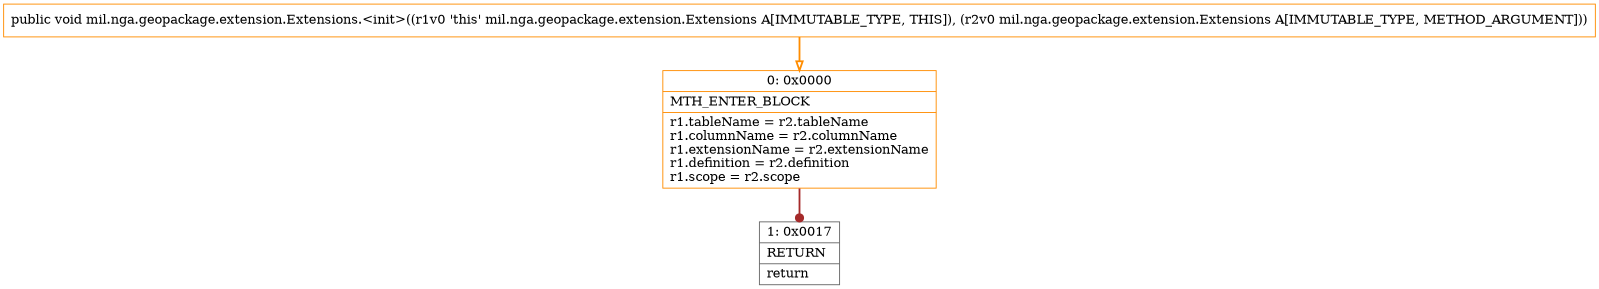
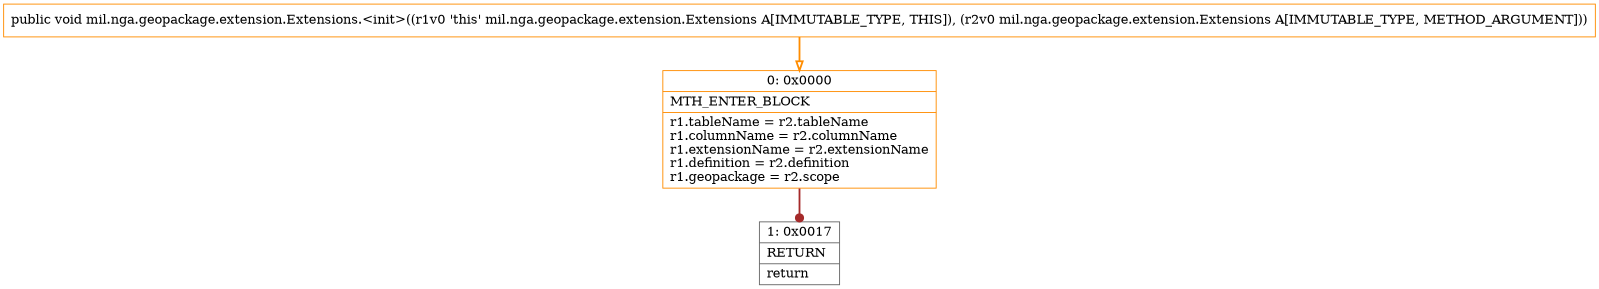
node "0: 0x0000": text "r1.scope = r2.scope" -> "r1.geopackage = r2.scope"
